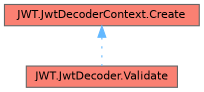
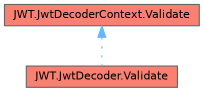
node "JWT.JwtDecoderContext.Create": label "JWT.JwtDecoderContext.Create" -> "JWT.JwtDecoderContext.Validate"
